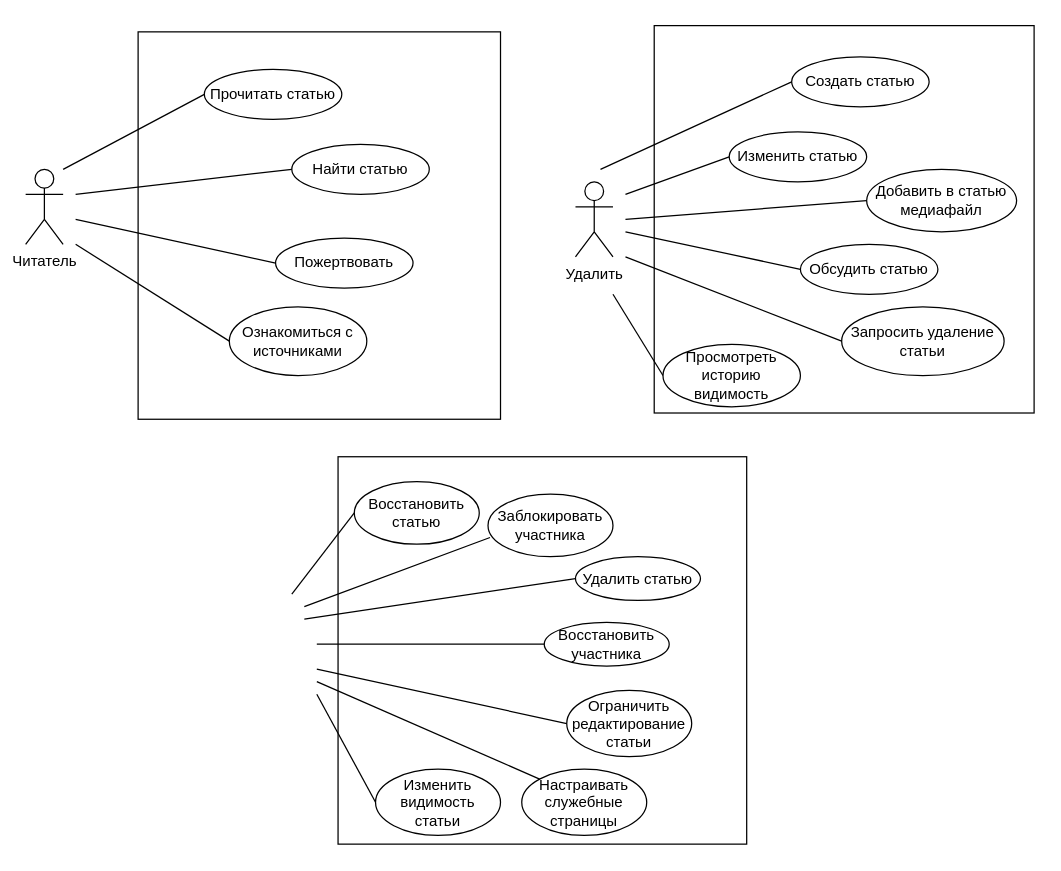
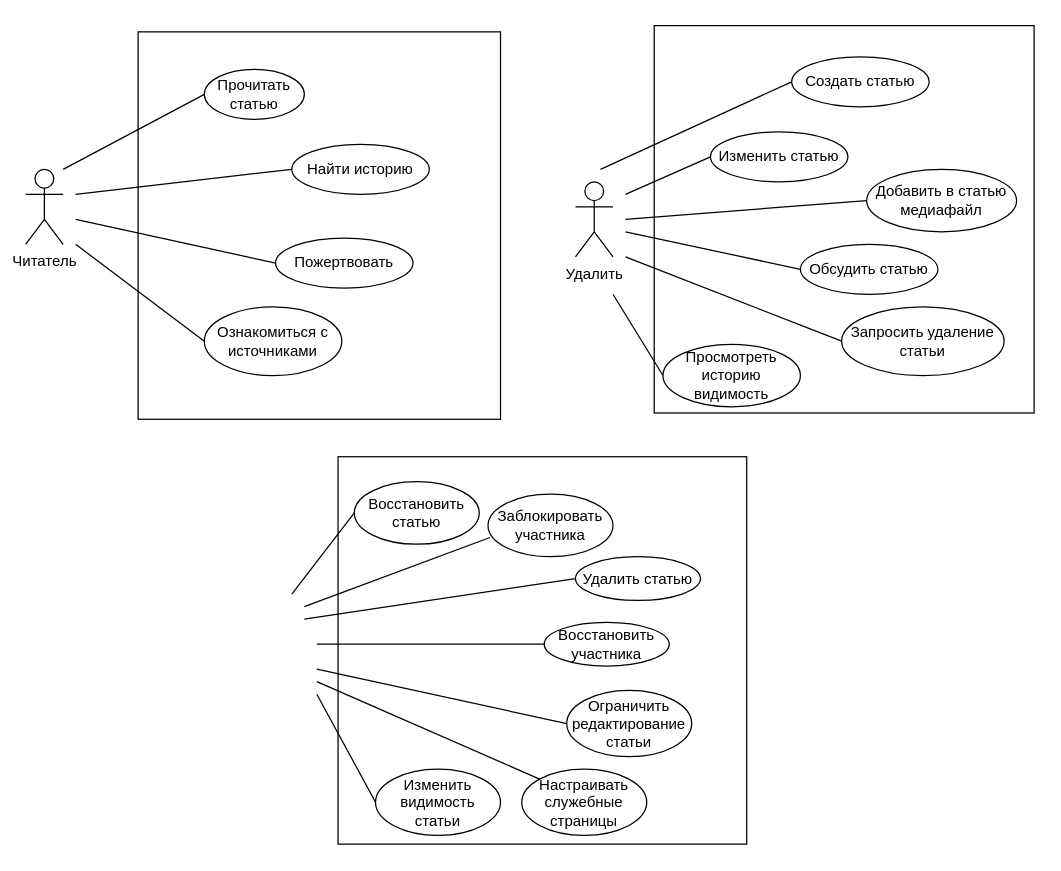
node "Прочитать статью": size 138x50 -> 100x50
node "Изменить статью": moved (798, 157) -> (779, 157)
node "Найти статью": label "Найти статью" -> "Найти историю"
node "Ознакомиться с источниками": moved (298, 341) -> (273, 341)
